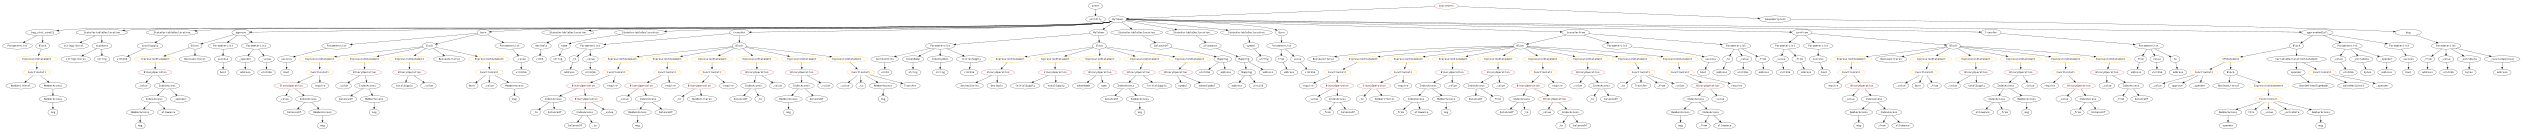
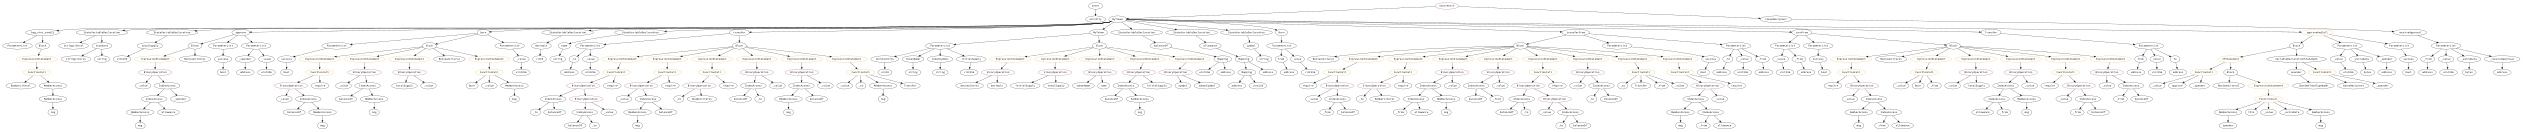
node "approveAndCall": color black -> orange
node "bug": label "bug" -> "receiveApproval"
